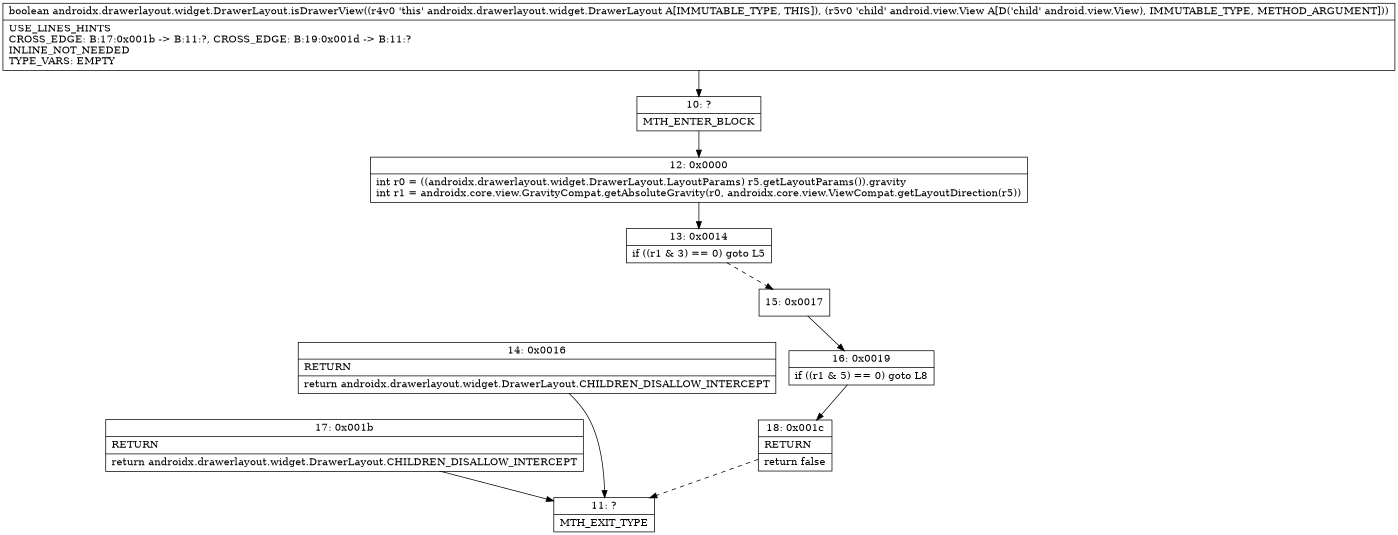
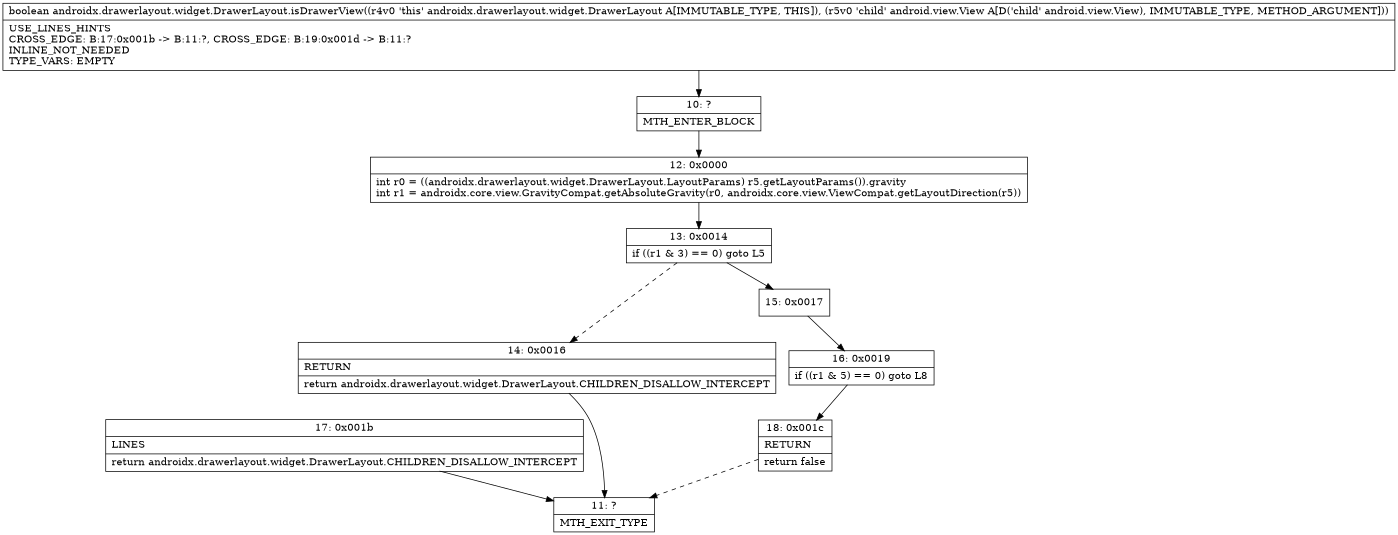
edge "13: 0x0014" -> "15: 0x0017": style dashed -> solid
edge "13: 0x0014" -> "14: 0x0016": added
node "17: 0x001b": text "RETURN" -> "LINES"
